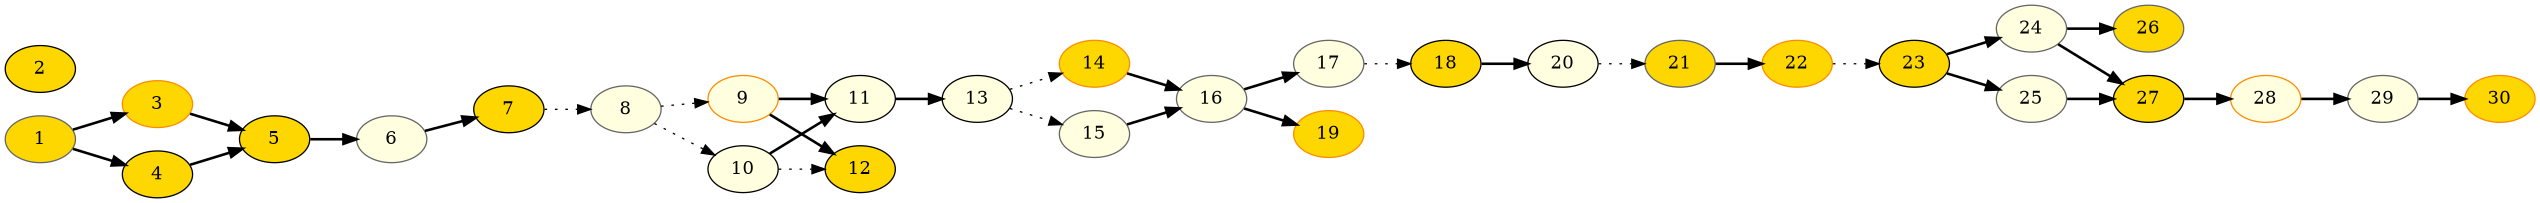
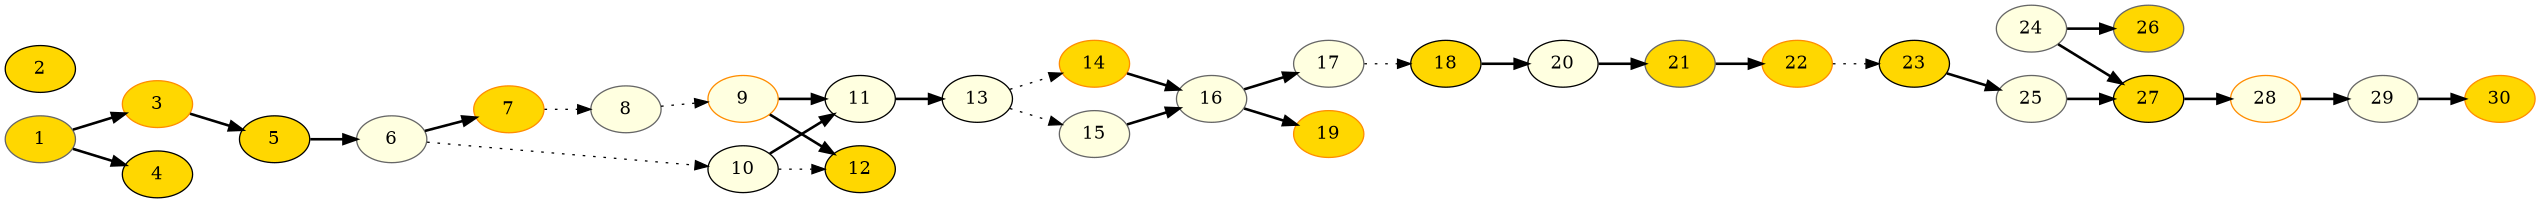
edge "23" -> "24": removed
edge "20" -> "21": style dotted -> bold
node "7": color black -> darkorange
edge "8" -> "10": now "6" -> "10"
edge "4" -> "5": removed
